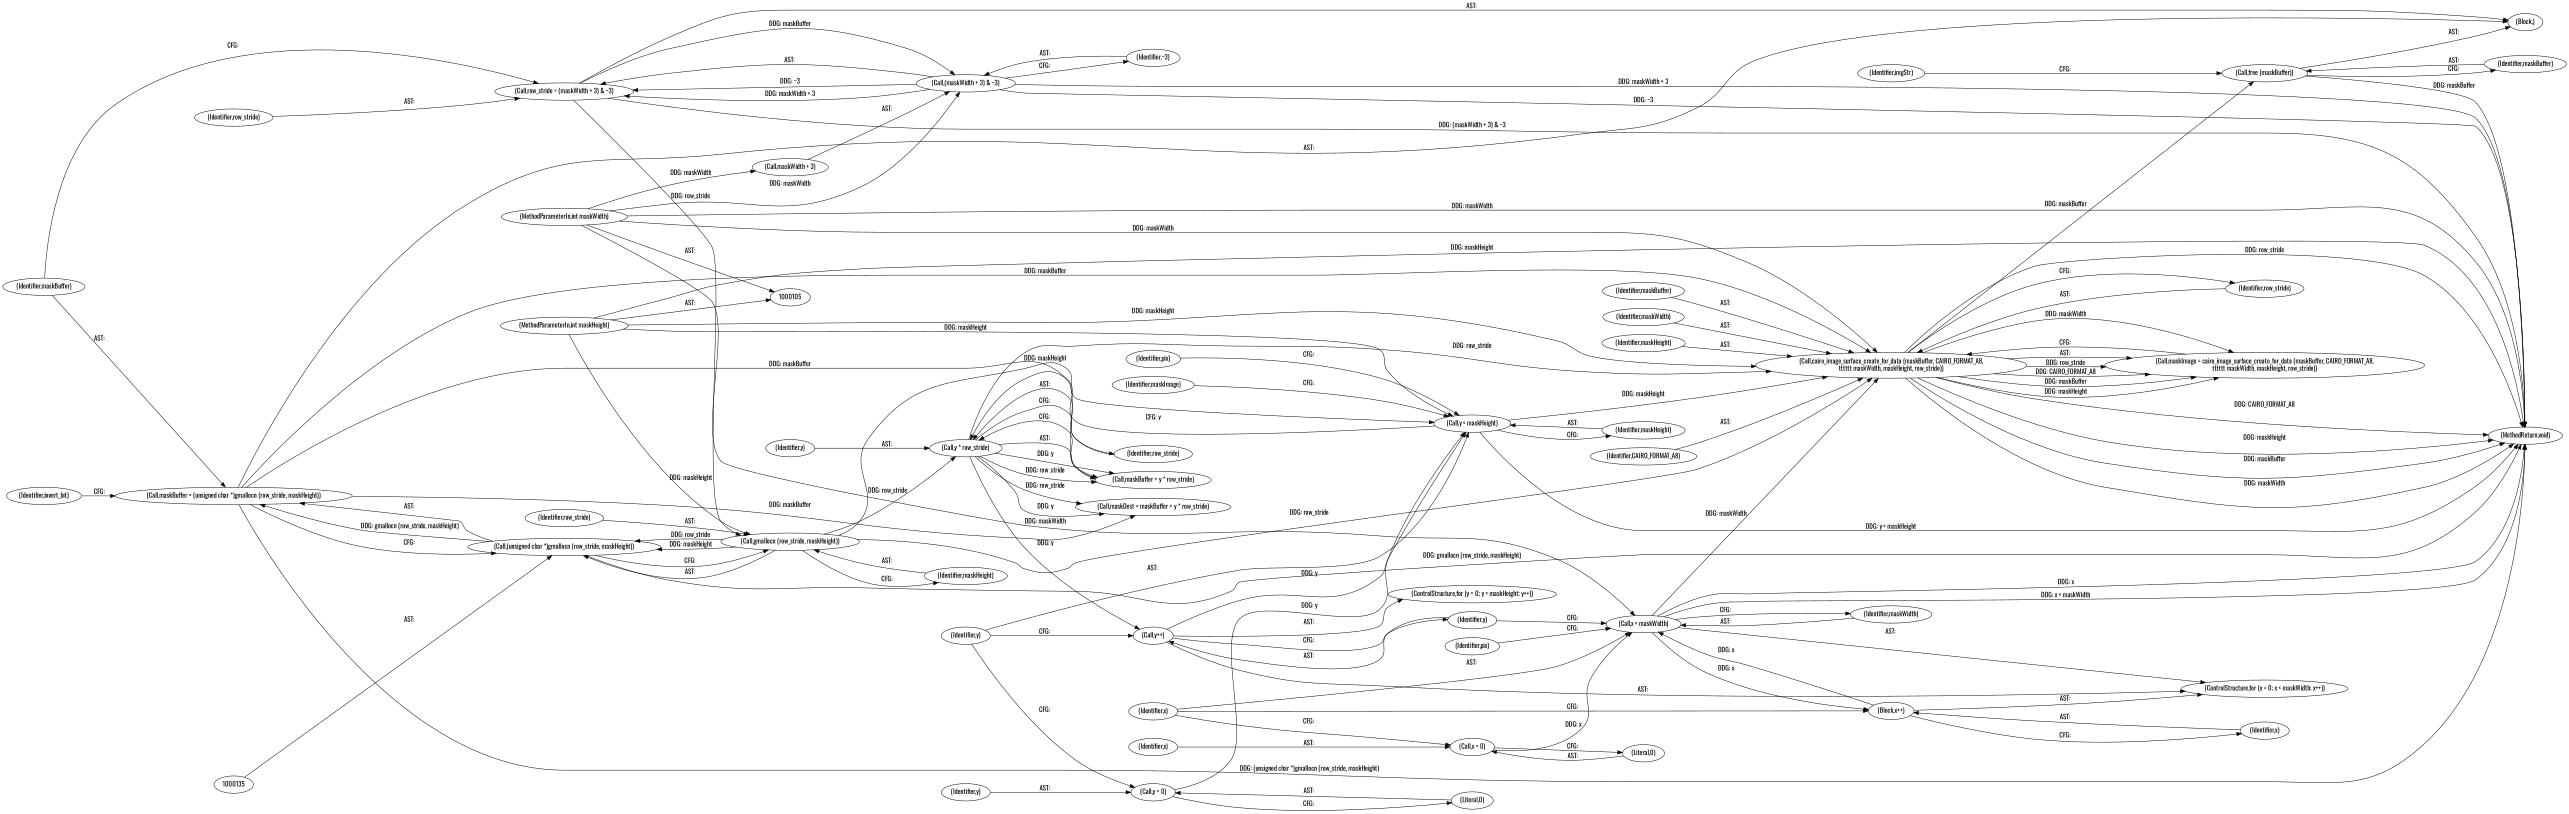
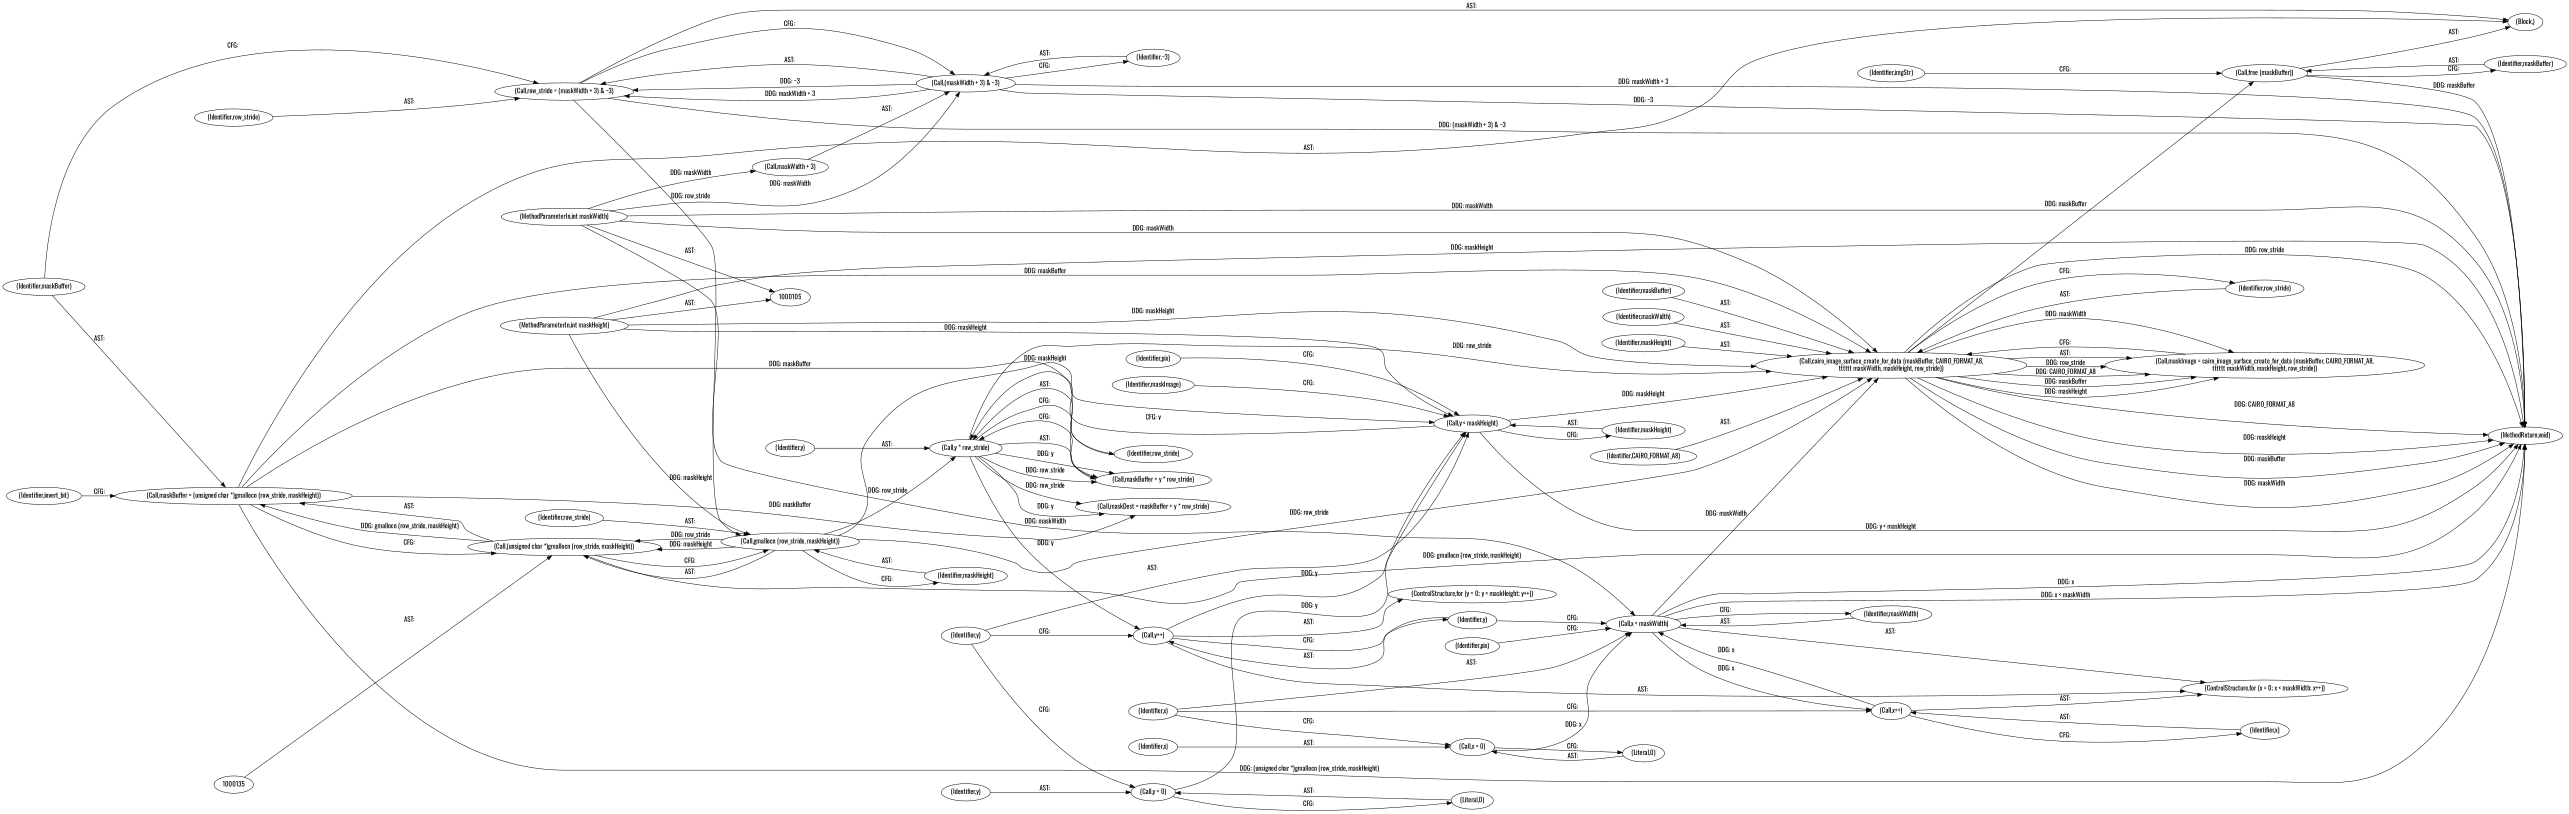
edge "(Call,row_stride = (maskWidth + 3) & ~3)" -> "(Call,(maskWidth + 3) & ~3)": label "DDG: maskBuffer" -> "CFG: "
node "(Block,x++)": label "(Block,x++)" -> "(Call,x++)"
